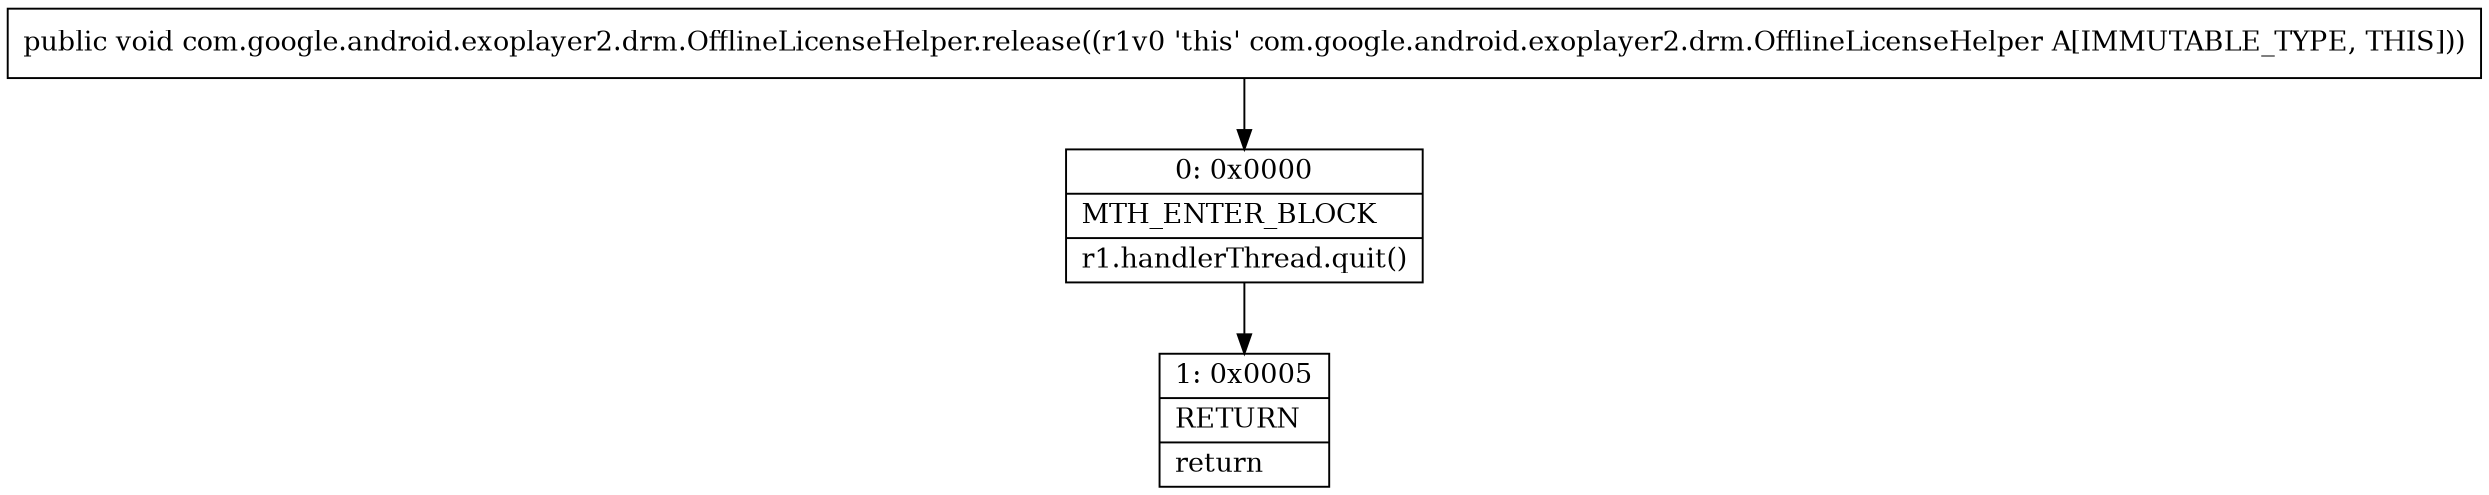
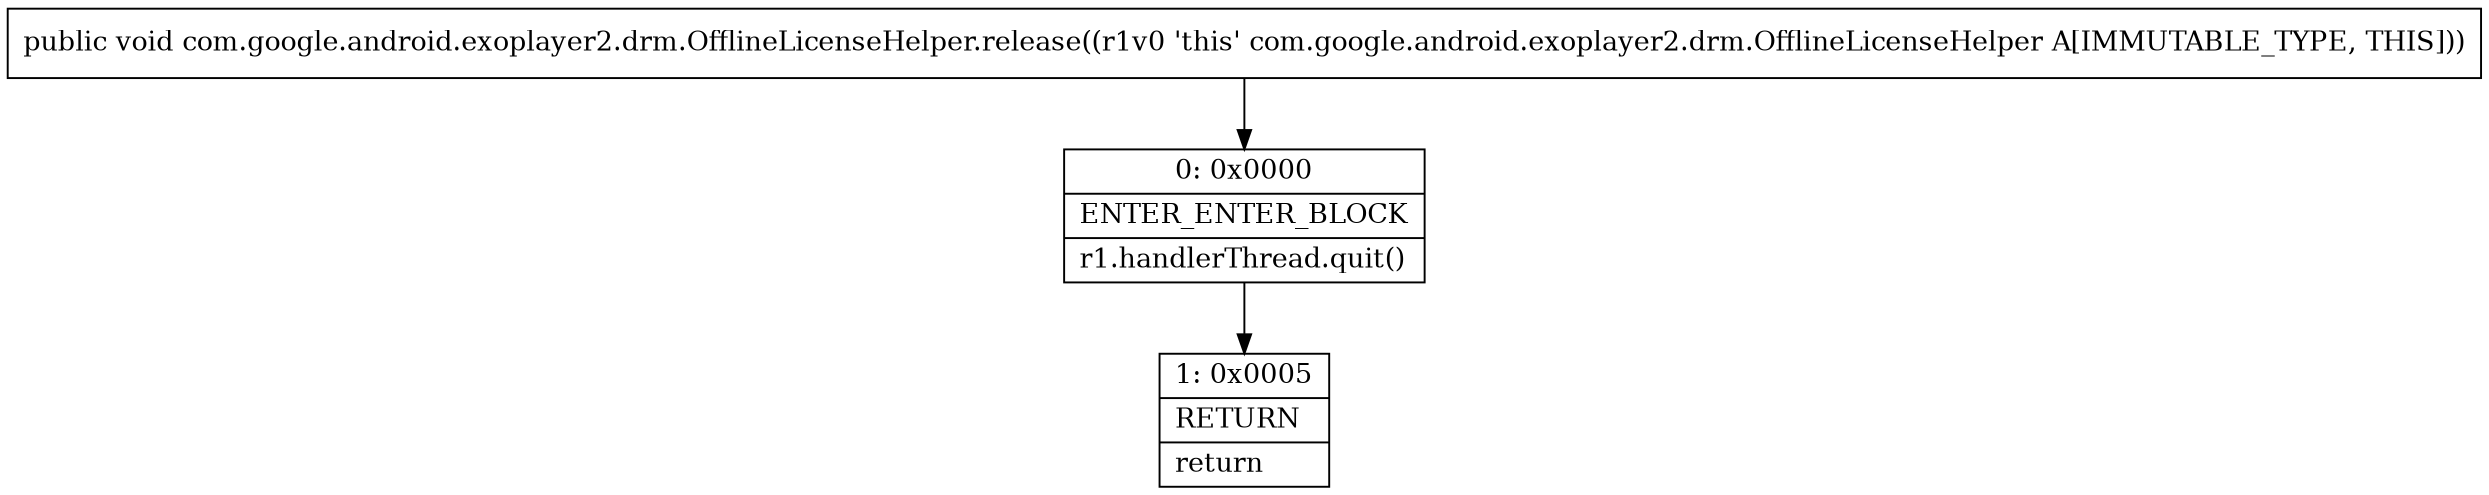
node "0: 0x0000": text "MTH_ENTER_BLOCK" -> "ENTER_ENTER_BLOCK"
